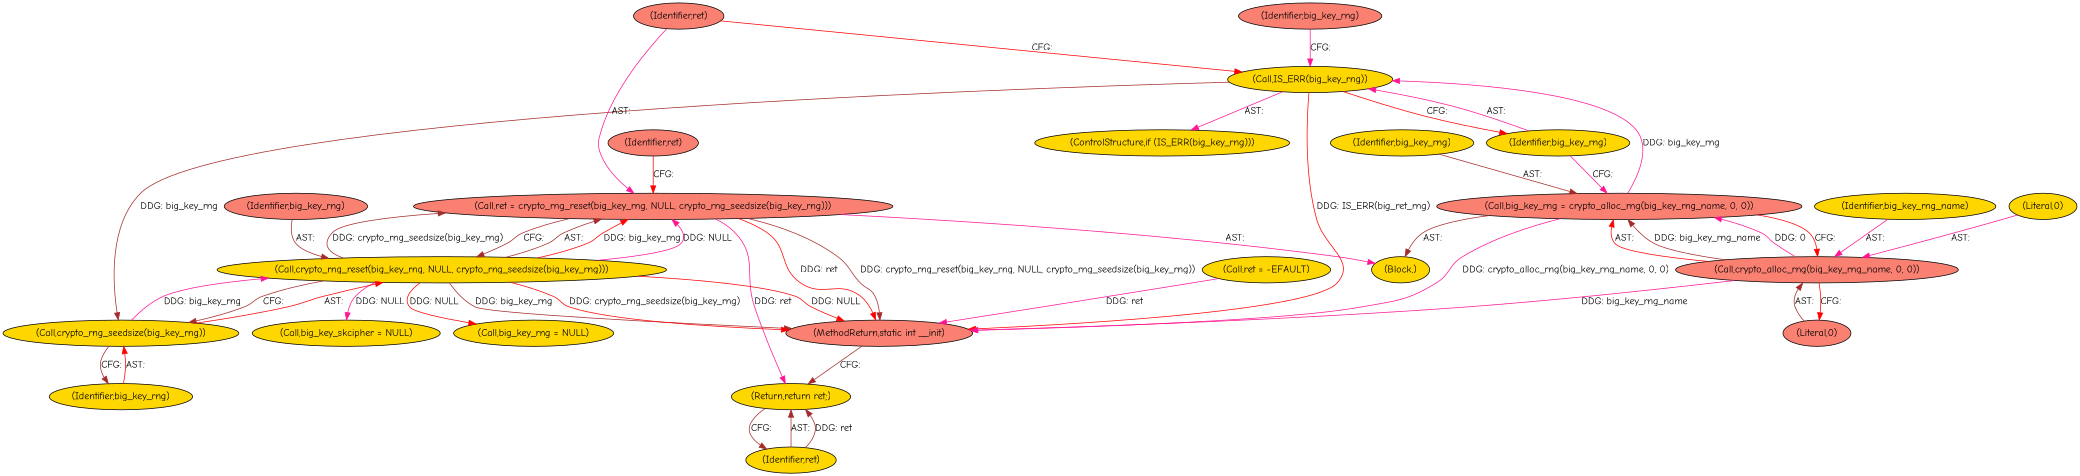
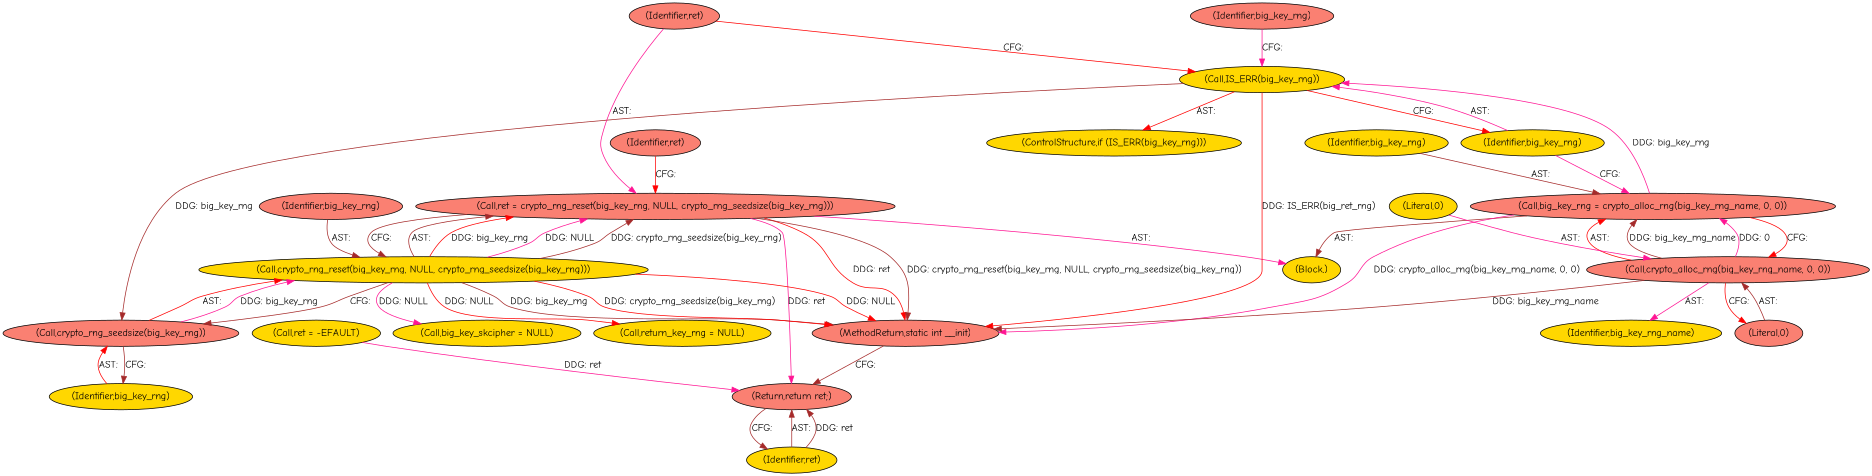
edge "(Call,IS_ERR(big_key_rng))" -> "(ControlStructure,if (IS_ERR(big_key_rng)))": color deeppink -> red
edge "(Identifier,big_key_rng_name)" -> "(Call,crypto_alloc_rng(big_key_rng_name, 0, 0))": reversed
edge "(Call,ret = -EFAULT)" -> "(MethodReturn,static int __init)": now "(Call,ret = -EFAULT)" -> "(Return,return ret;)"
edge "(Call,crypto_alloc_rng(big_key_rng_name, 0, 0))" -> "(MethodReturn,static int __init)": color deeppink -> brown
node "(Call,crypto_rng_seedsize(big_key_rng))": fillcolor gold -> salmon
node "(Call,big_key_rng = NULL)": label "(Call,big_key_rng = NULL)" -> "(Call,return_key_rng = NULL)"
node "(Return,return ret;)": fillcolor gold -> salmon
